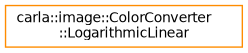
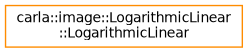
node "carla::image::ColorConverter ::LogarithmicLinear": label "carla::image::ColorConverter ::LogarithmicLinear" -> "carla::image::LogarithmicLinear ::LogarithmicLinear"
